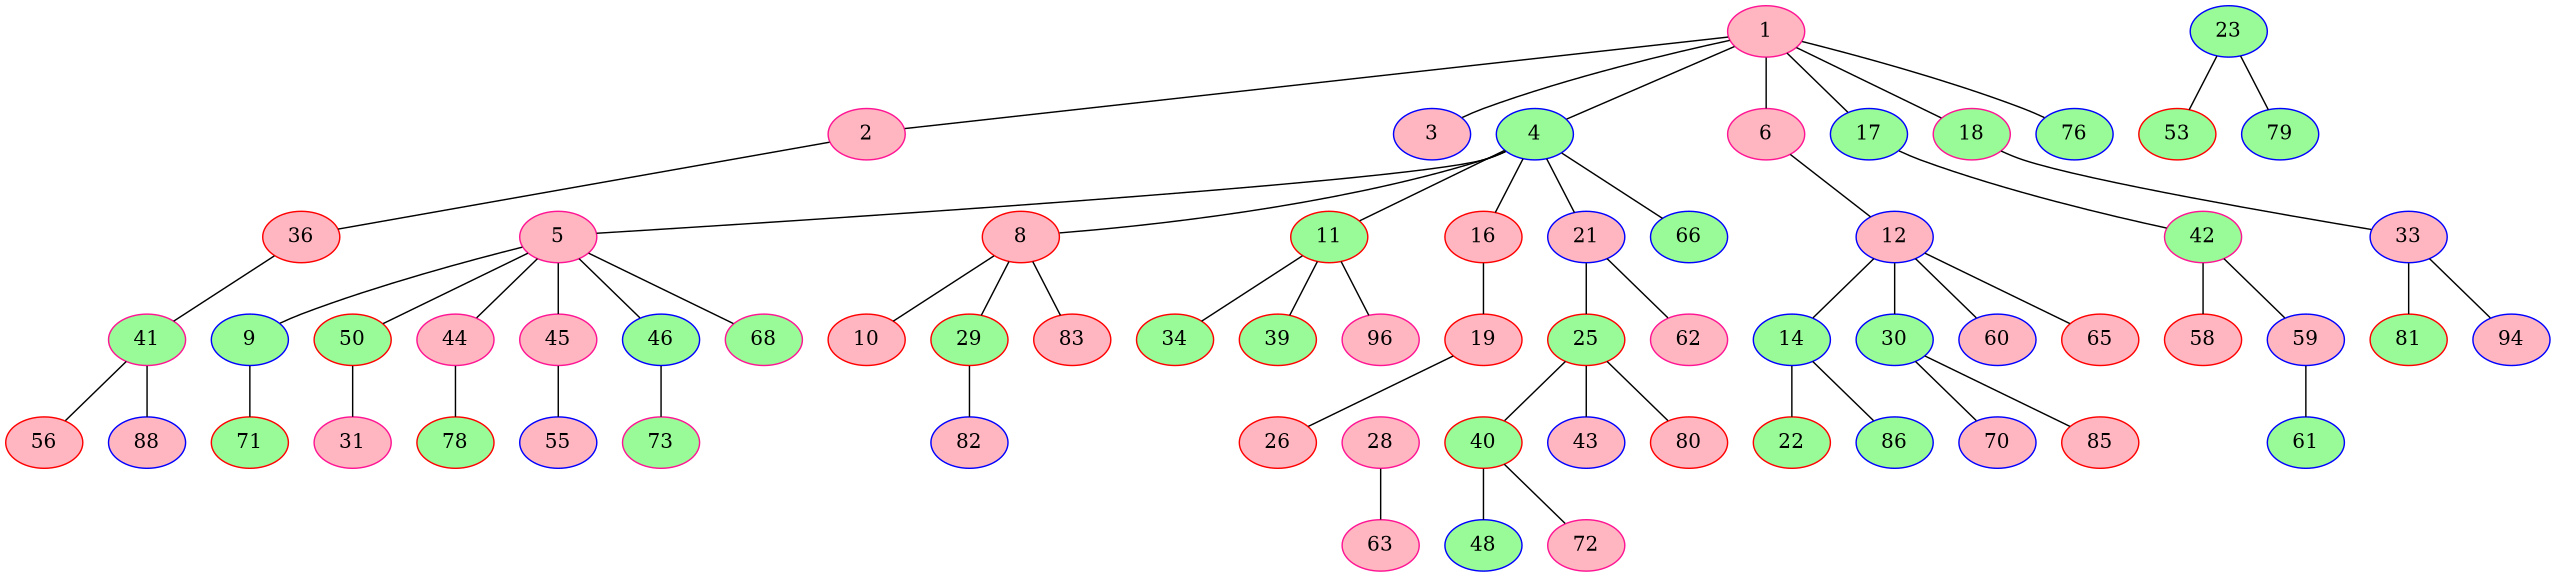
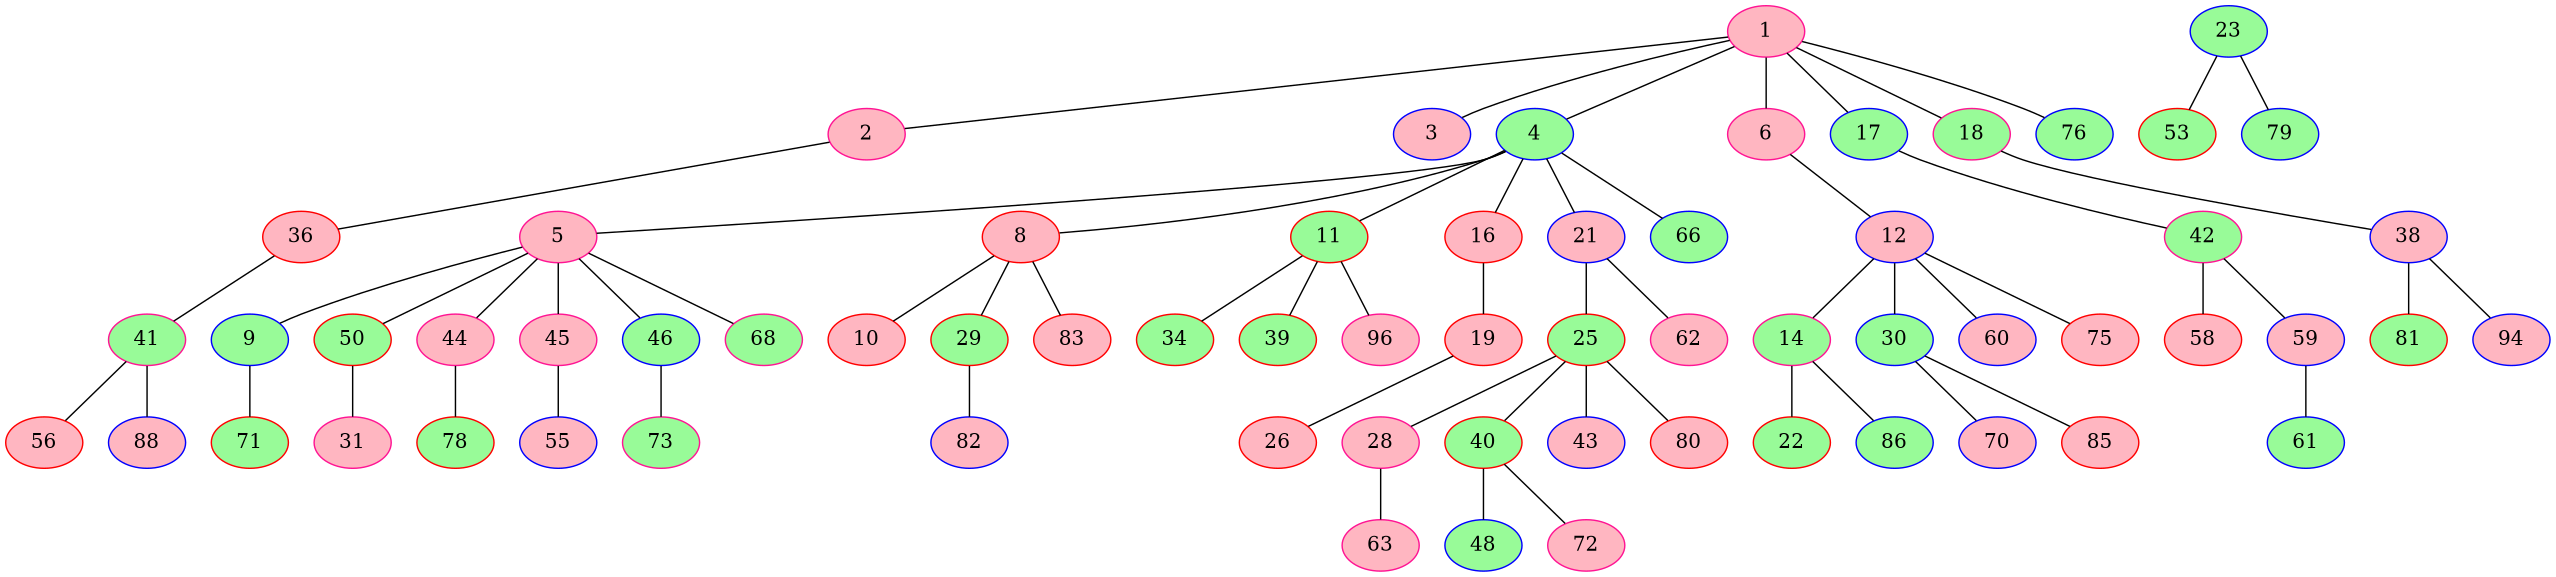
node "33": label "33" -> "38"
node "14": color blue -> deeppink
node "65": label "65" -> "75"
edge "25" -- "28": added
